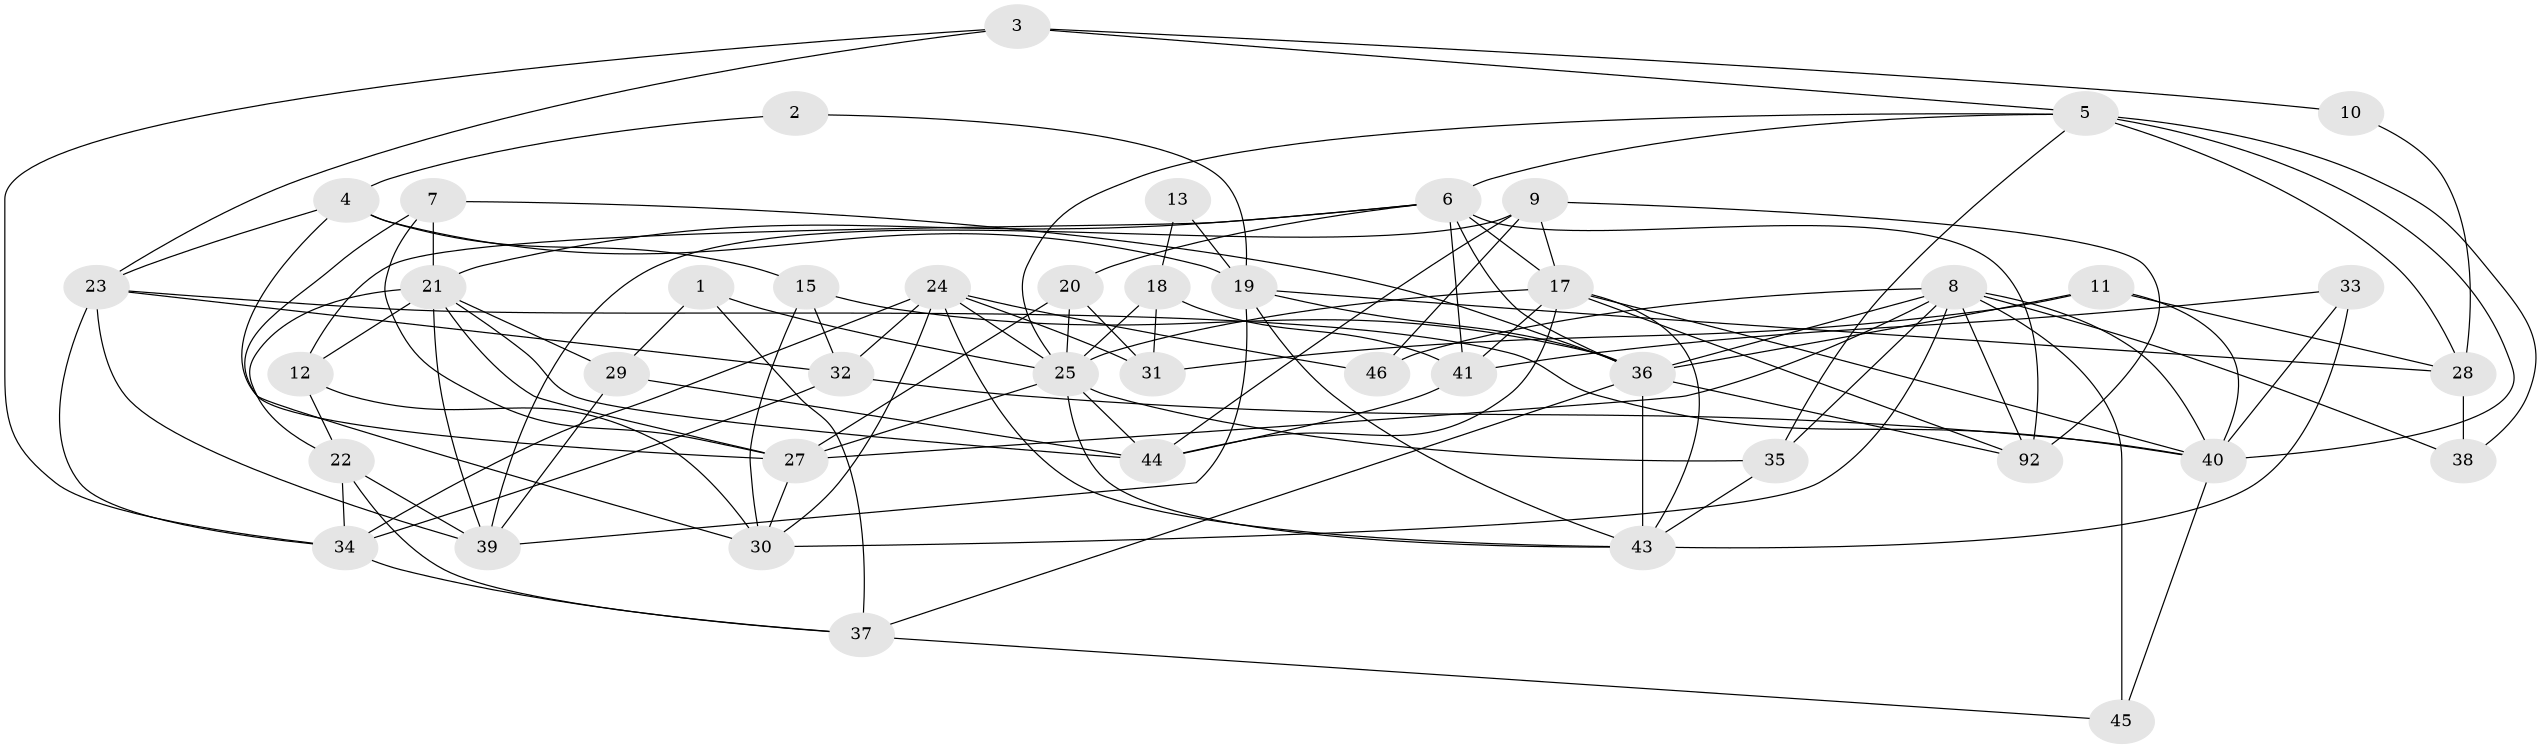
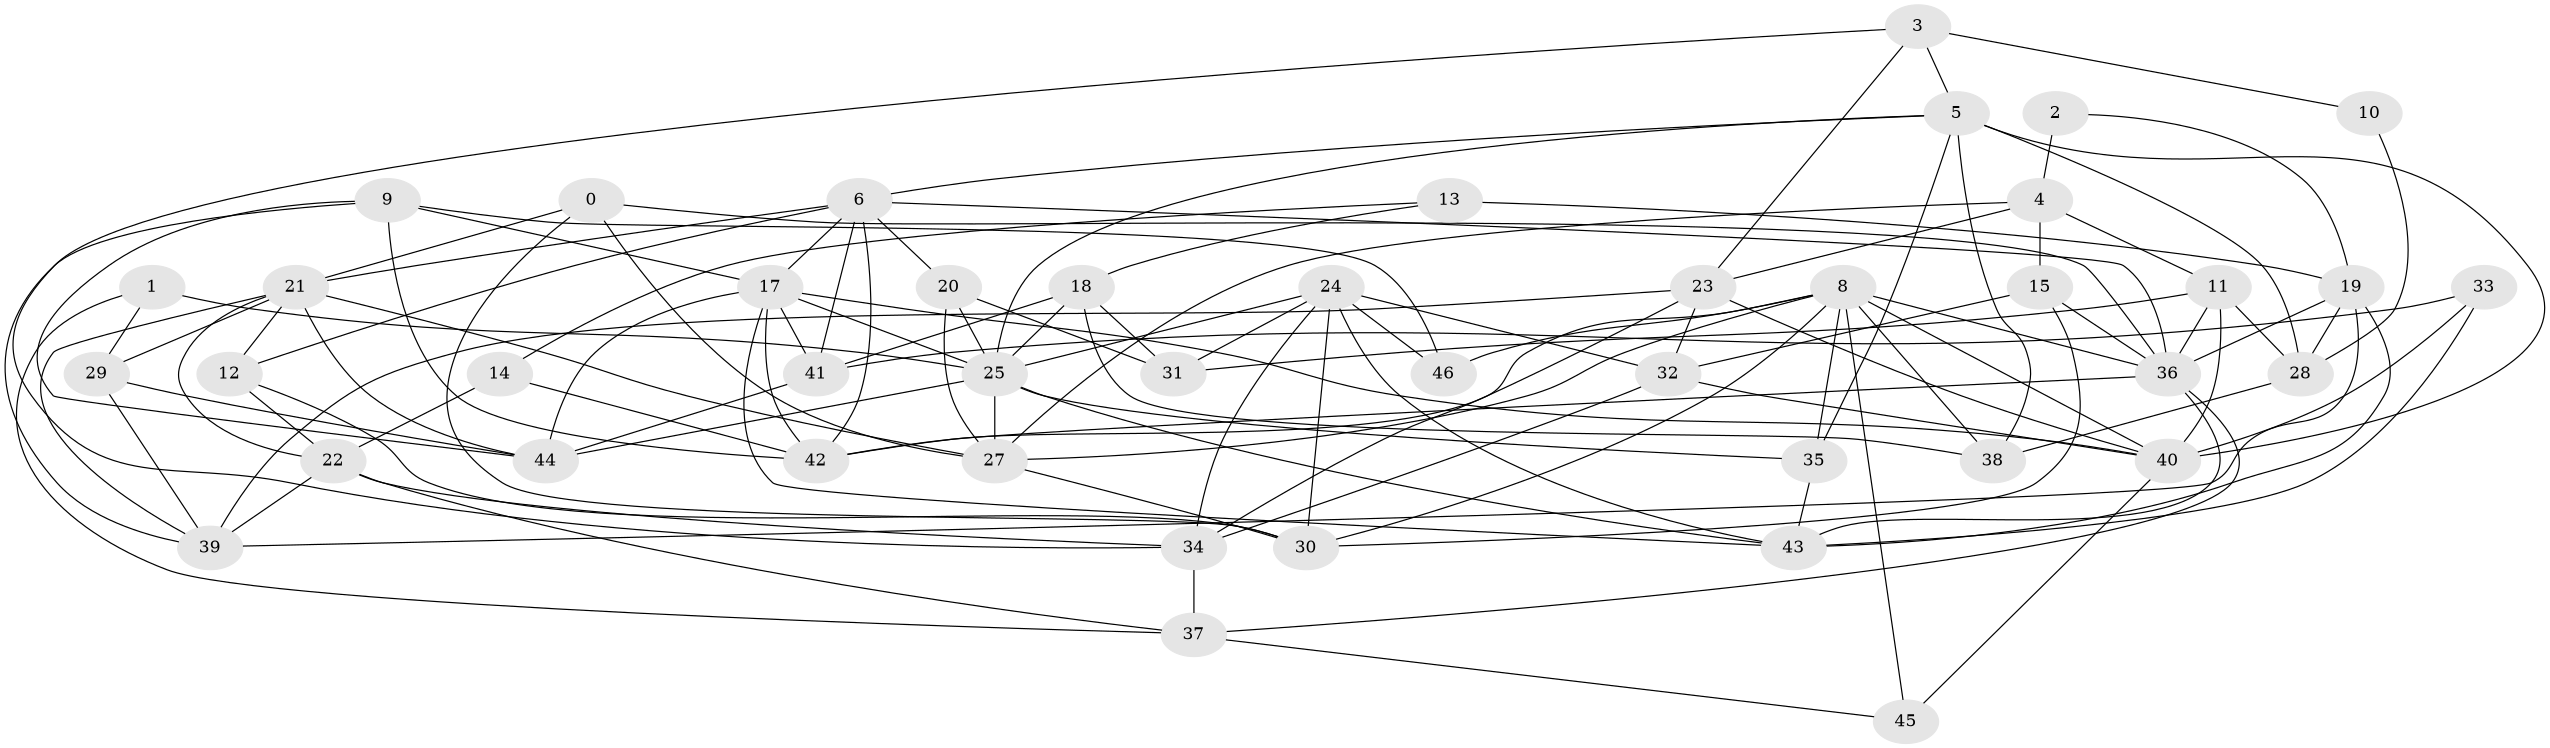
node "7": label "7" -> "0"
edge "4" -- "19": now "4" -- "11"
node "14": added
edge "18" -- "38": added
node "92": label "92" -> "42"
